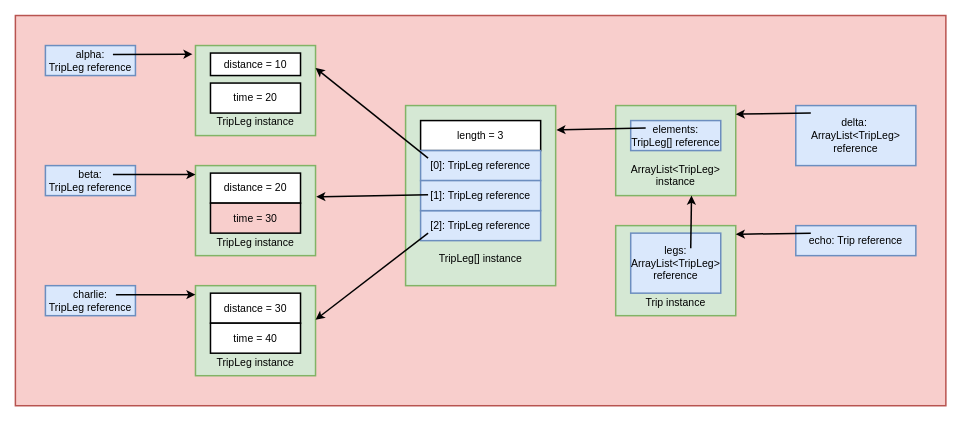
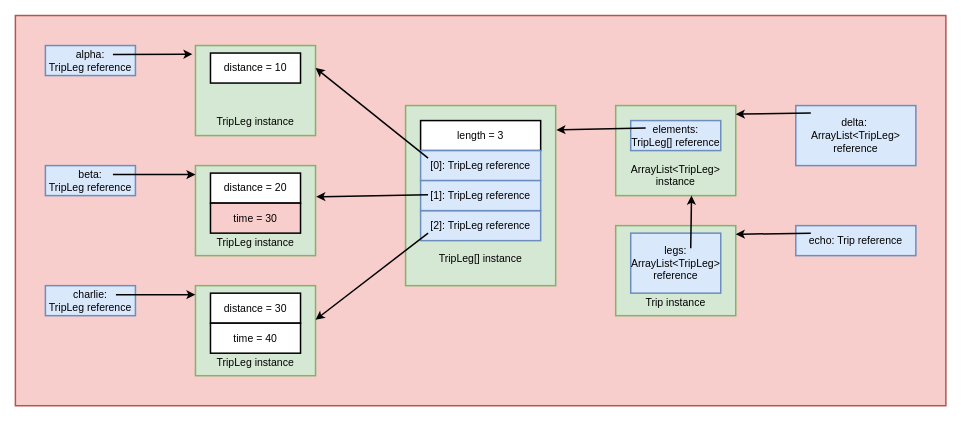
node "distance = 10": size 90x23 -> 90x30
node "time = 20": removed
